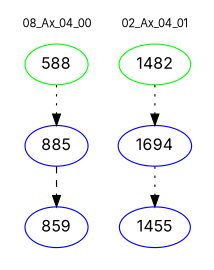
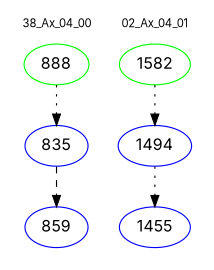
cluster "08_Ax_04_00": label "08_Ax_04_00" -> "38_Ax_04_00"
node "588": label "588" -> "888"
node "1482": label "1482" -> "1582"
node "885": label "885" -> "835"
node "1694": label "1694" -> "1494"
